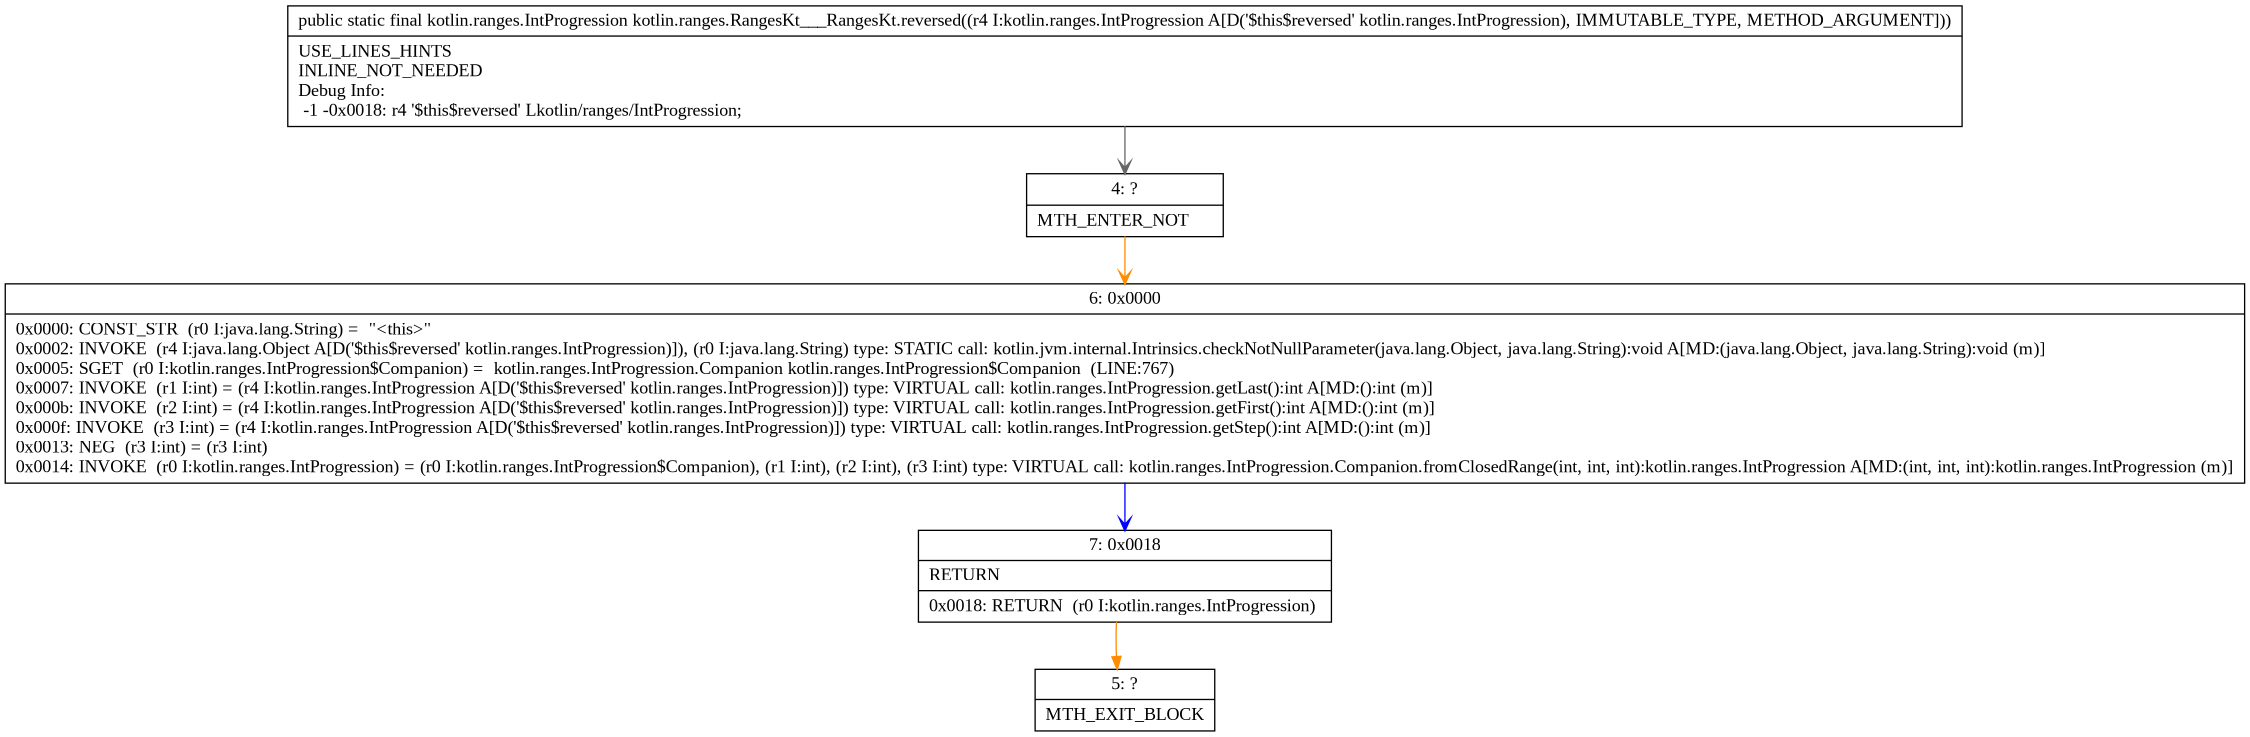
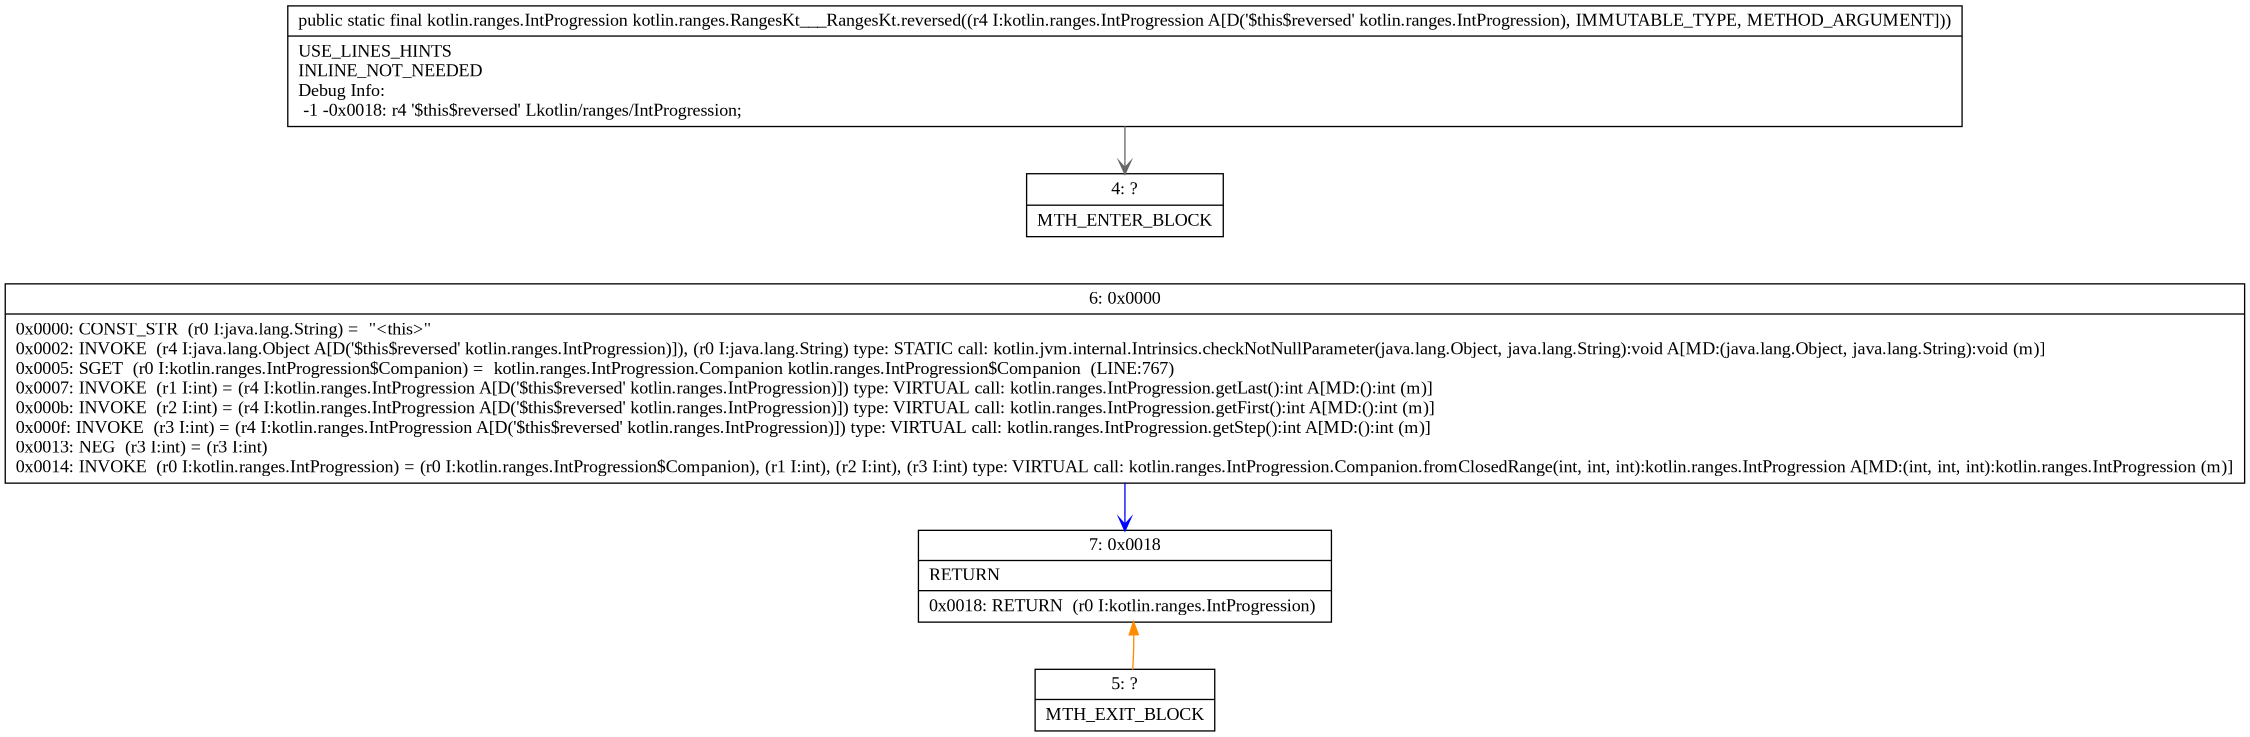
node "4: ?": text "MTH_ENTER_NOT" -> "MTH_ENTER_BLOCK"
edge "4: ?" -> "6: 0x0000": removed
edge "7: 0x0018" -> "5: ?": reversed
